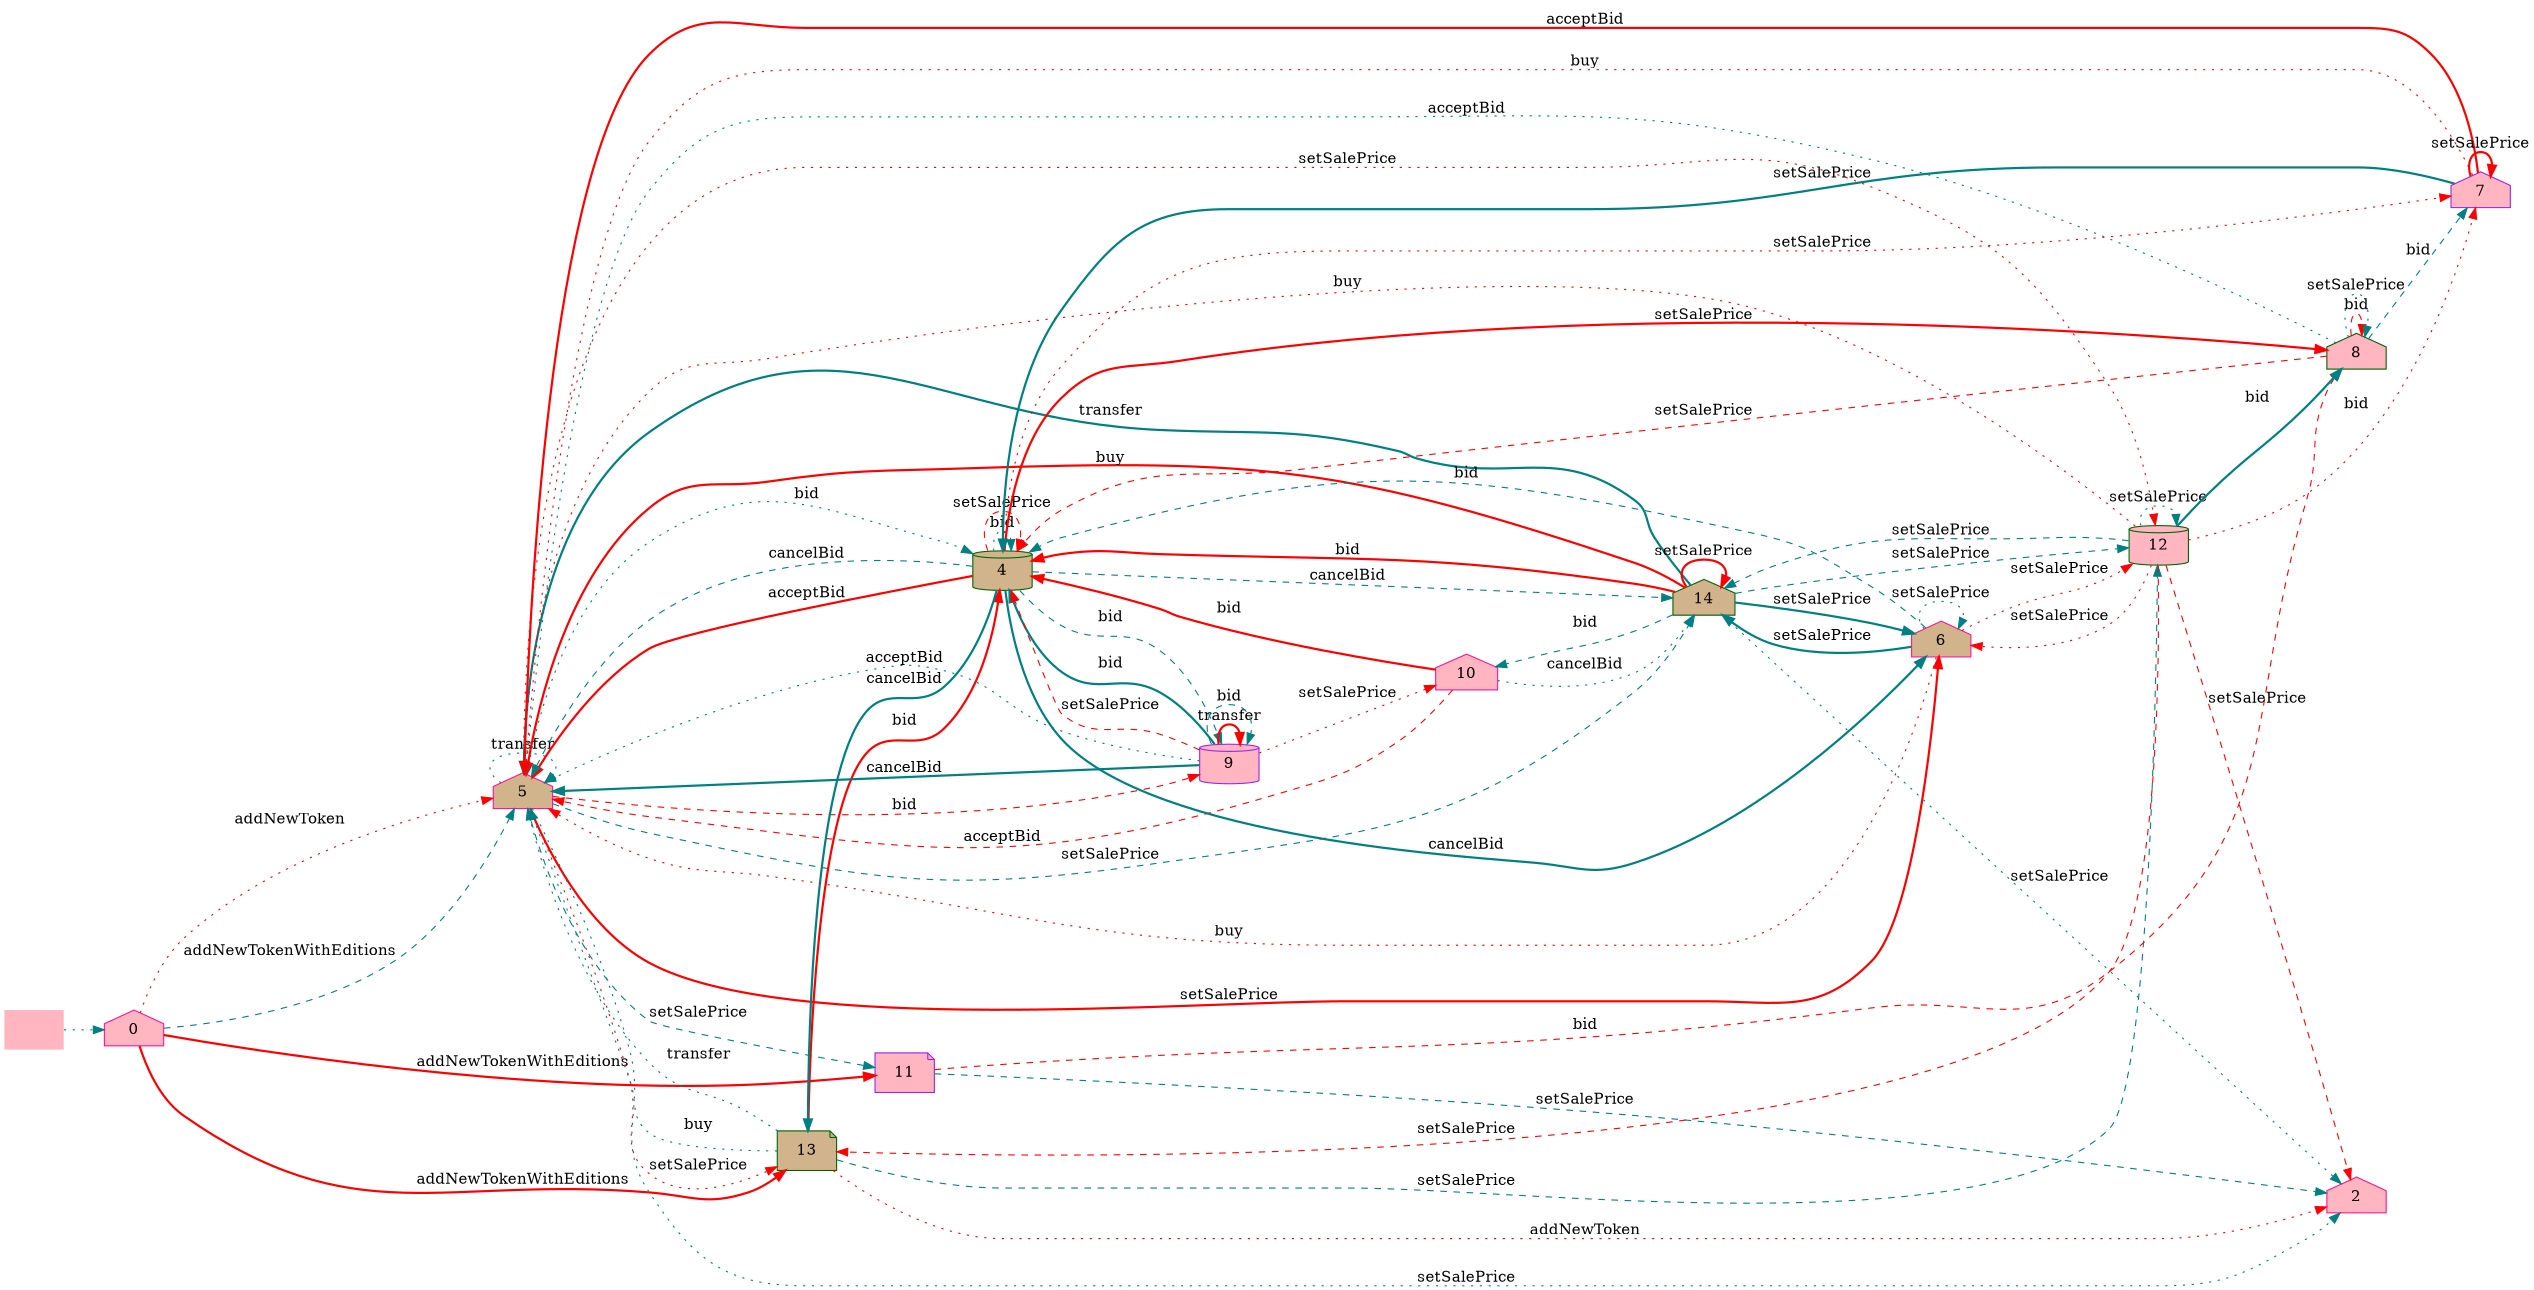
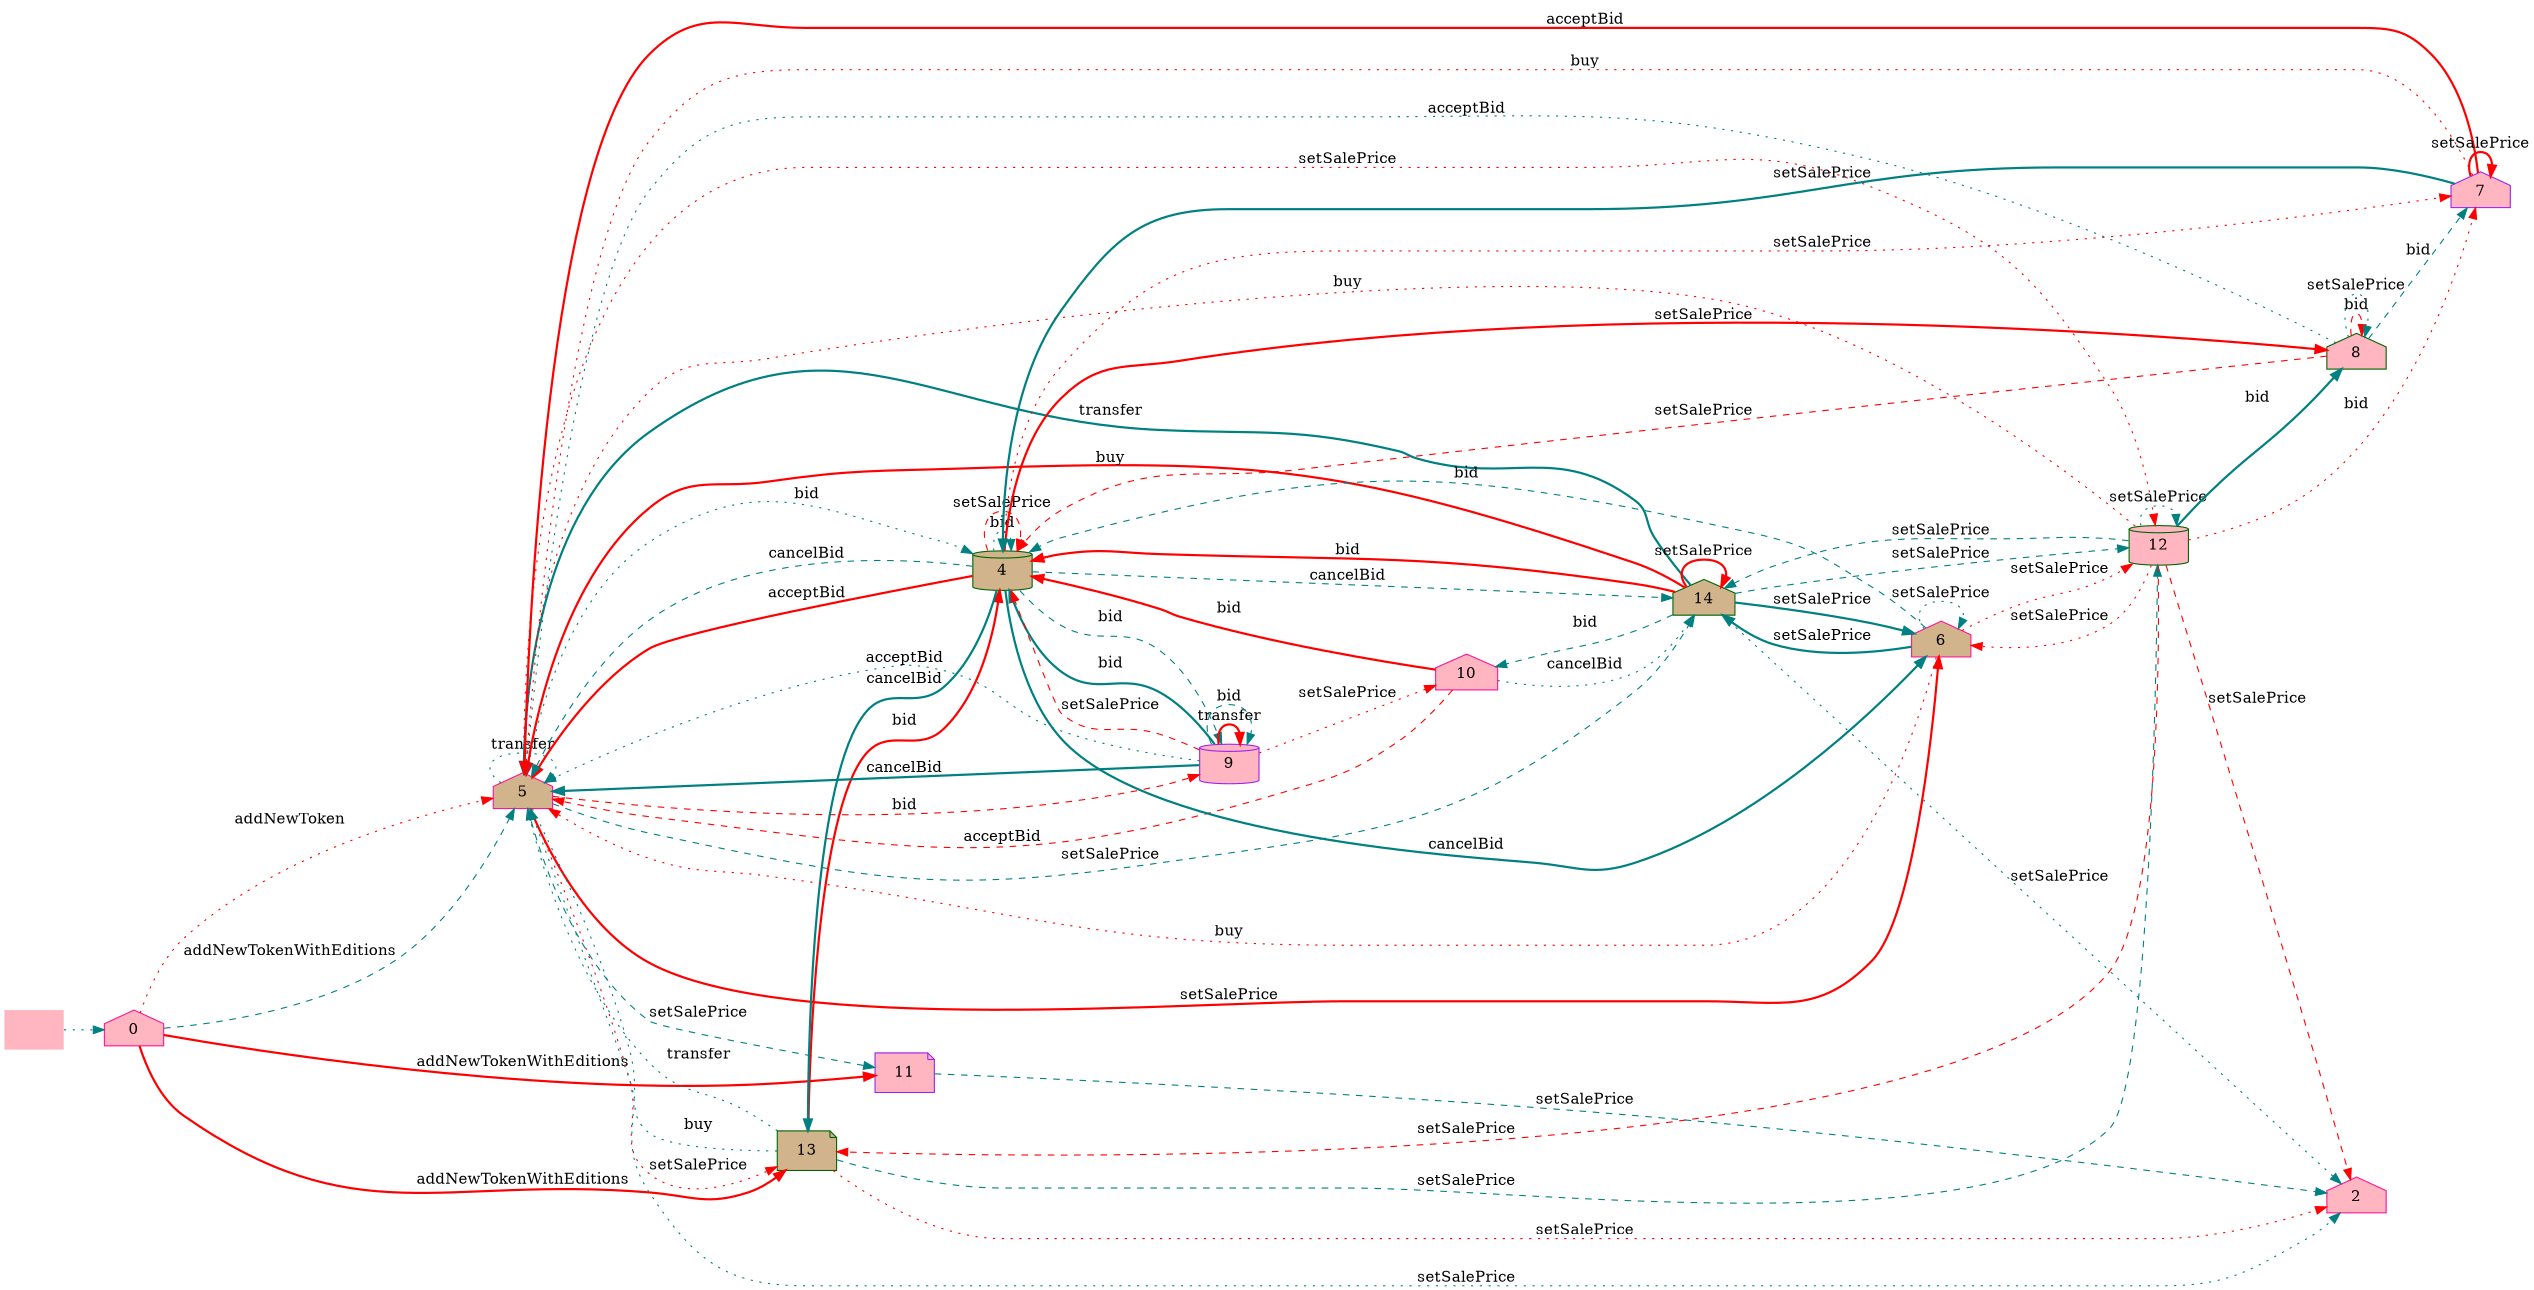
edge "11" -> "8": removed, label "bid"
edge "13" -> "2": label "addNewToken" -> "setSalePrice"
